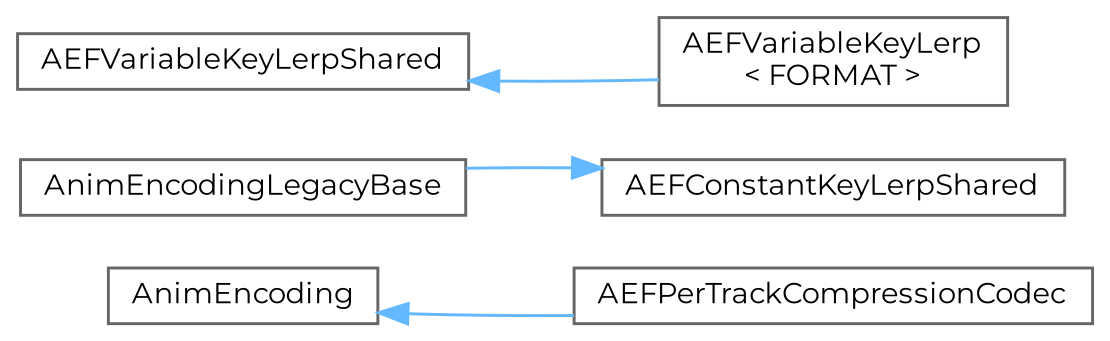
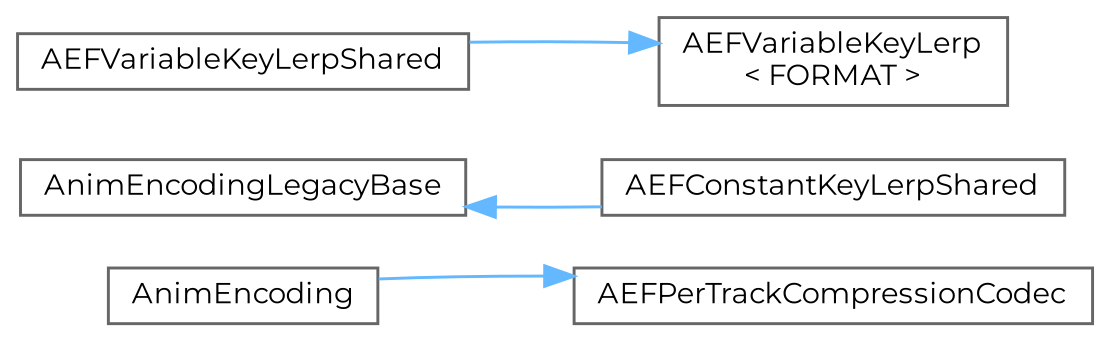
edge "AEFVariableKeyLerp < FORMAT >" -> "AEFVariableKeyLerpShared": reversed
edge "AnimEncodingLegacyBase" -> "AEFConstantKeyLerpShared": reversed
edge "AEFPerTrackCompressionCodec" -> "AnimEncoding": reversed
